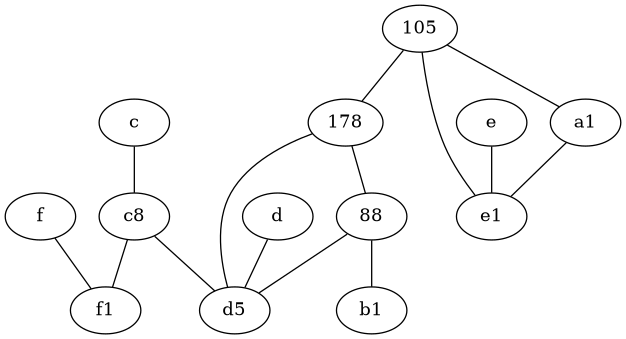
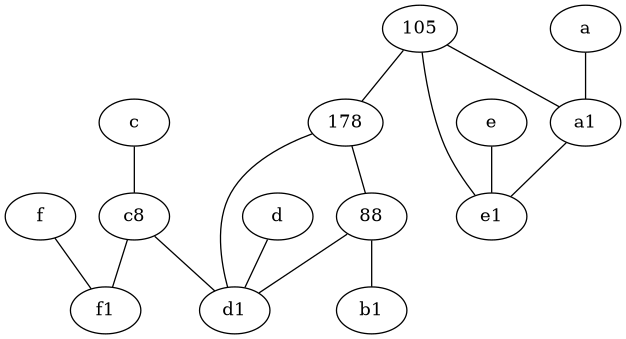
node "a": added
node "d5": label "d5" -> "d1"
